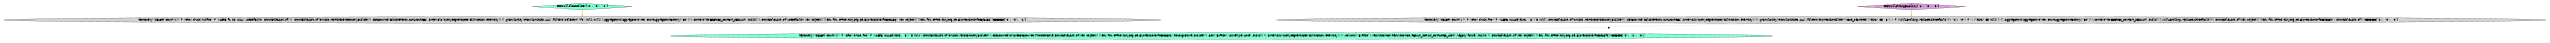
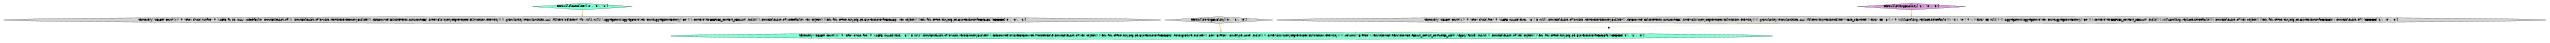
node "testNullStringEquality['0', '1', '0']": added
